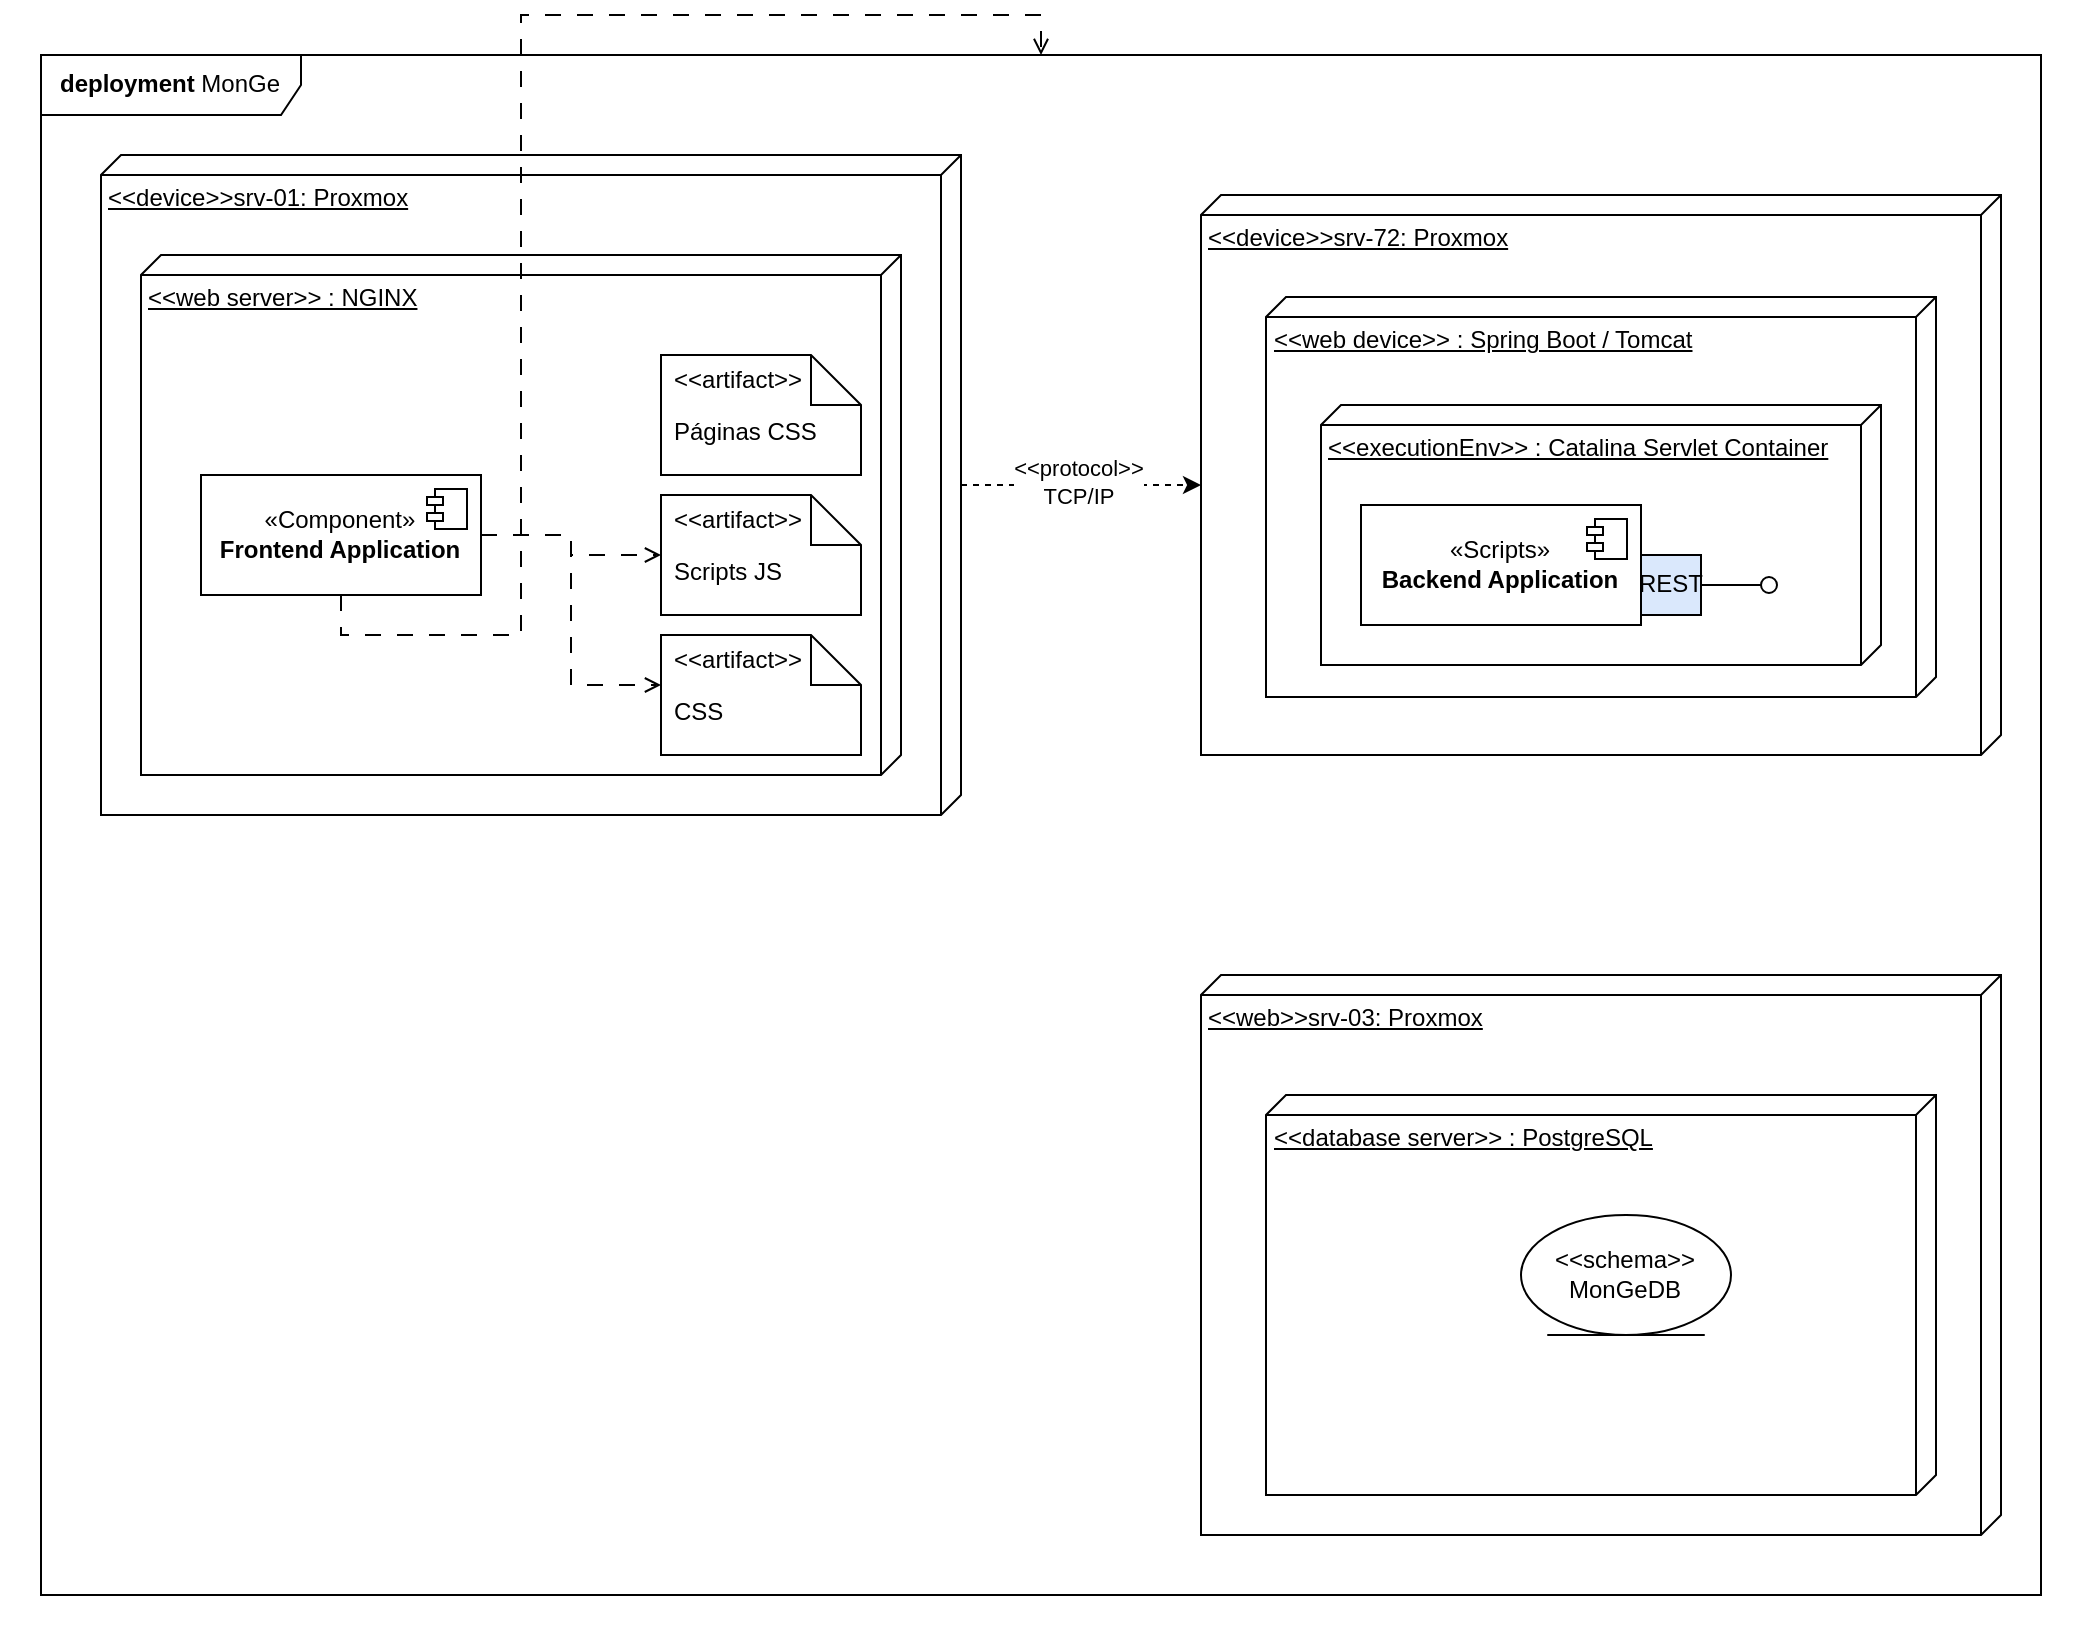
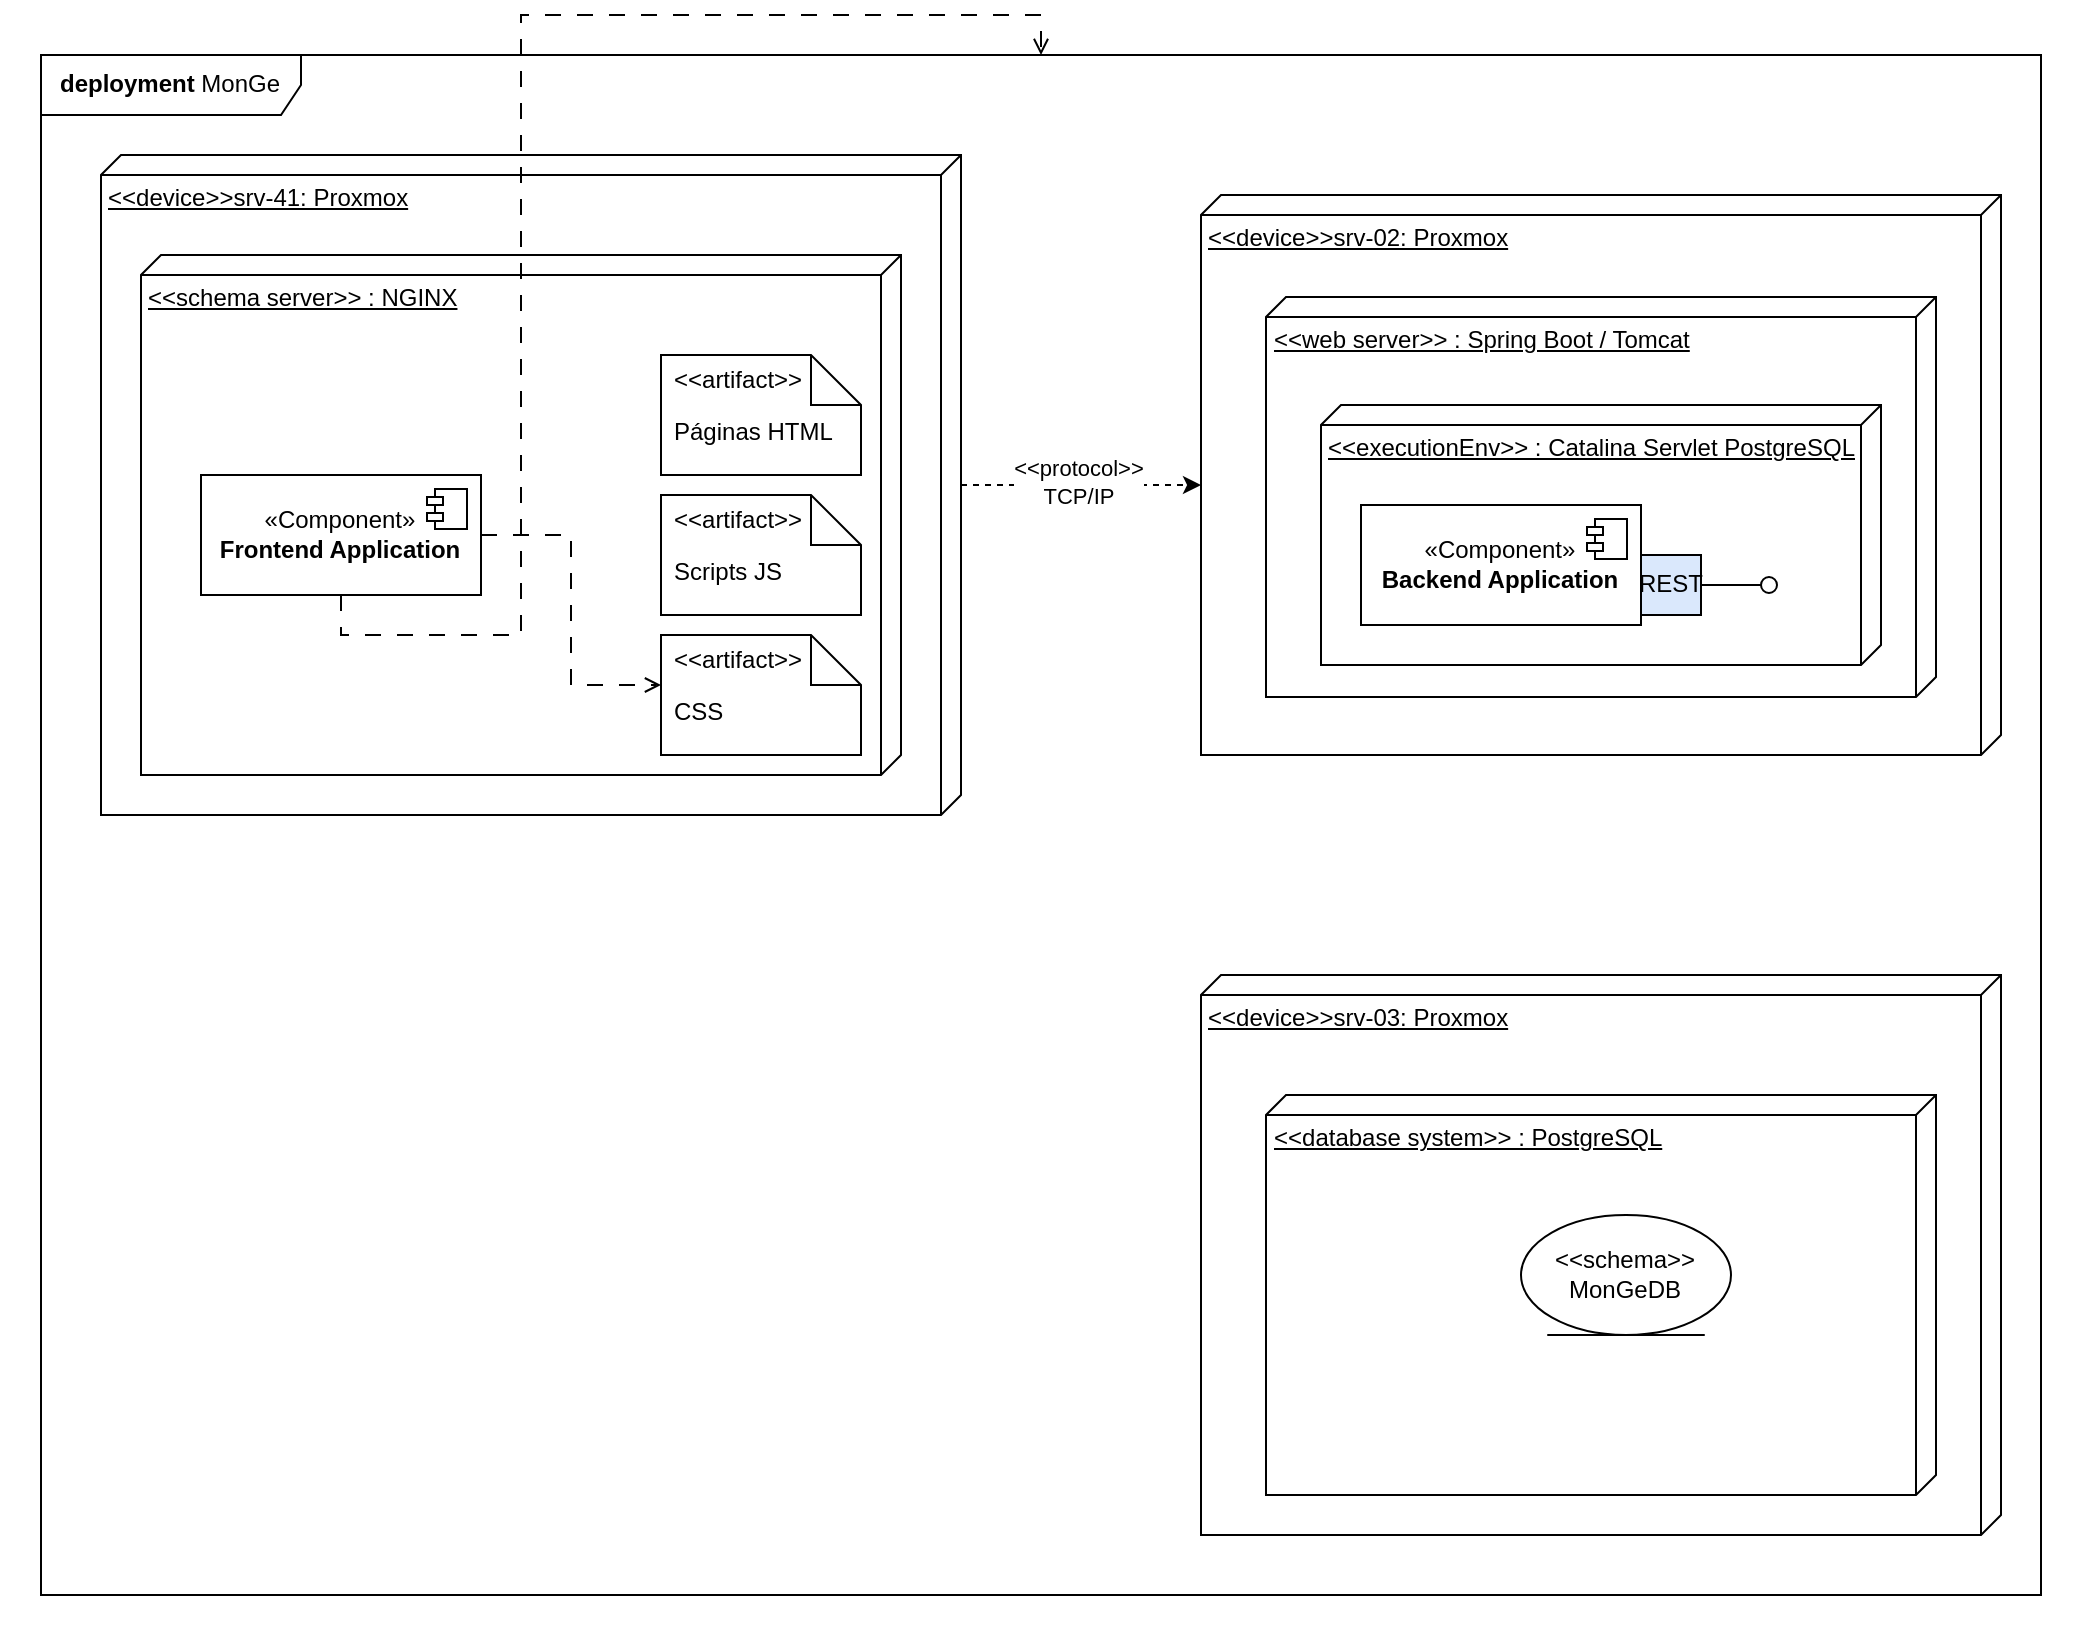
node "<<device>>srv-01: Proxmox": label "<<device>>srv-01: Proxmox" -> "<<device>>srv-41: Proxmox"
node "<<device>>srv-72: Proxmox": label "<<device>>srv-72: Proxmox" -> "<<device>>srv-02: Proxmox"
node "<<web server>> : NGINX": label "<<web server>> : NGINX" -> "<<schema server>> : NGINX"
node "<<web device>> : Spring Boot / Tomcat": label "<<web device>> : Spring Boot / Tomcat" -> "<<web server>> : Spring Boot / Tomcat"
node "Páginas CSS": label "Páginas CSS" -> "Páginas HTML"
node "<<executionEnv>> : Catalina Servlet Container": label "<<executionEnv>> : Catalina Servlet Container" -> "<<executionEnv>> : Catalina Servlet PostgreSQL"
edge "«Component» Frontend Application" -> "Scripts JS": removed
node "«Scripts» Backend Application": label "«Scripts» Backend Application" -> "«Component» Backend Application"
node "<<web>>srv-03: Proxmox": label "<<web>>srv-03: Proxmox" -> "<<device>>srv-03: Proxmox"
node "<<database server>> : PostgreSQL": label "<<database server>> : PostgreSQL" -> "<<database system>> : PostgreSQL"
